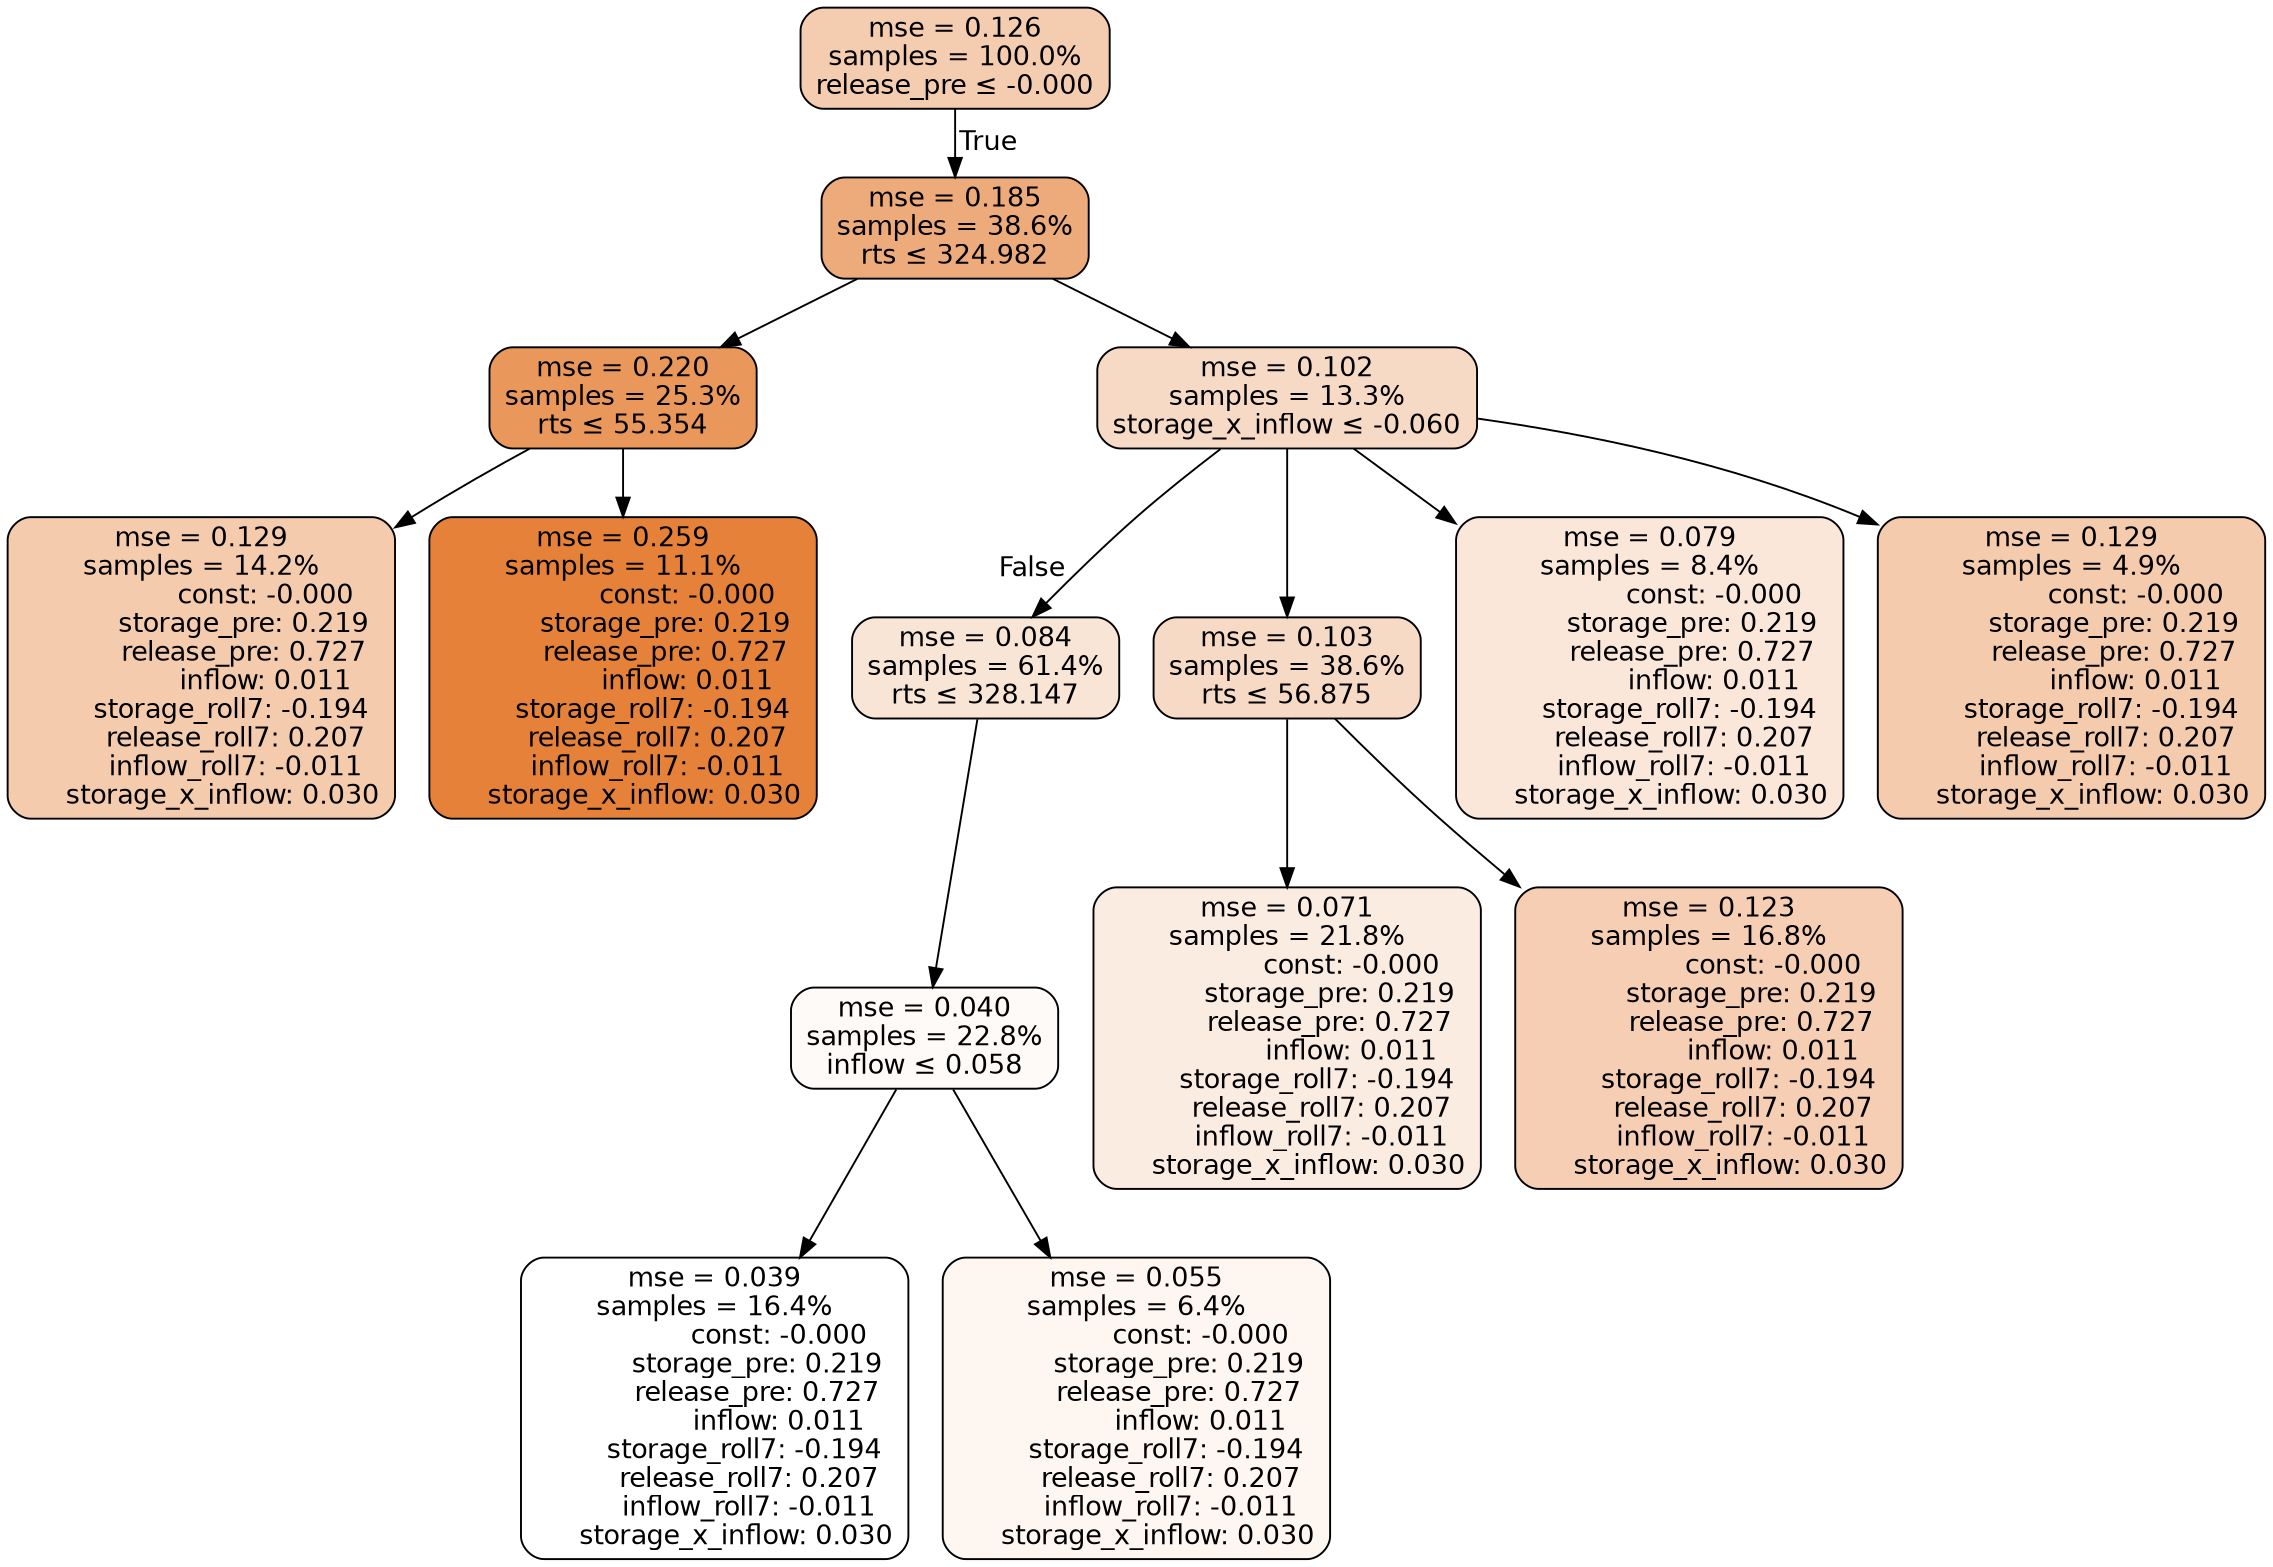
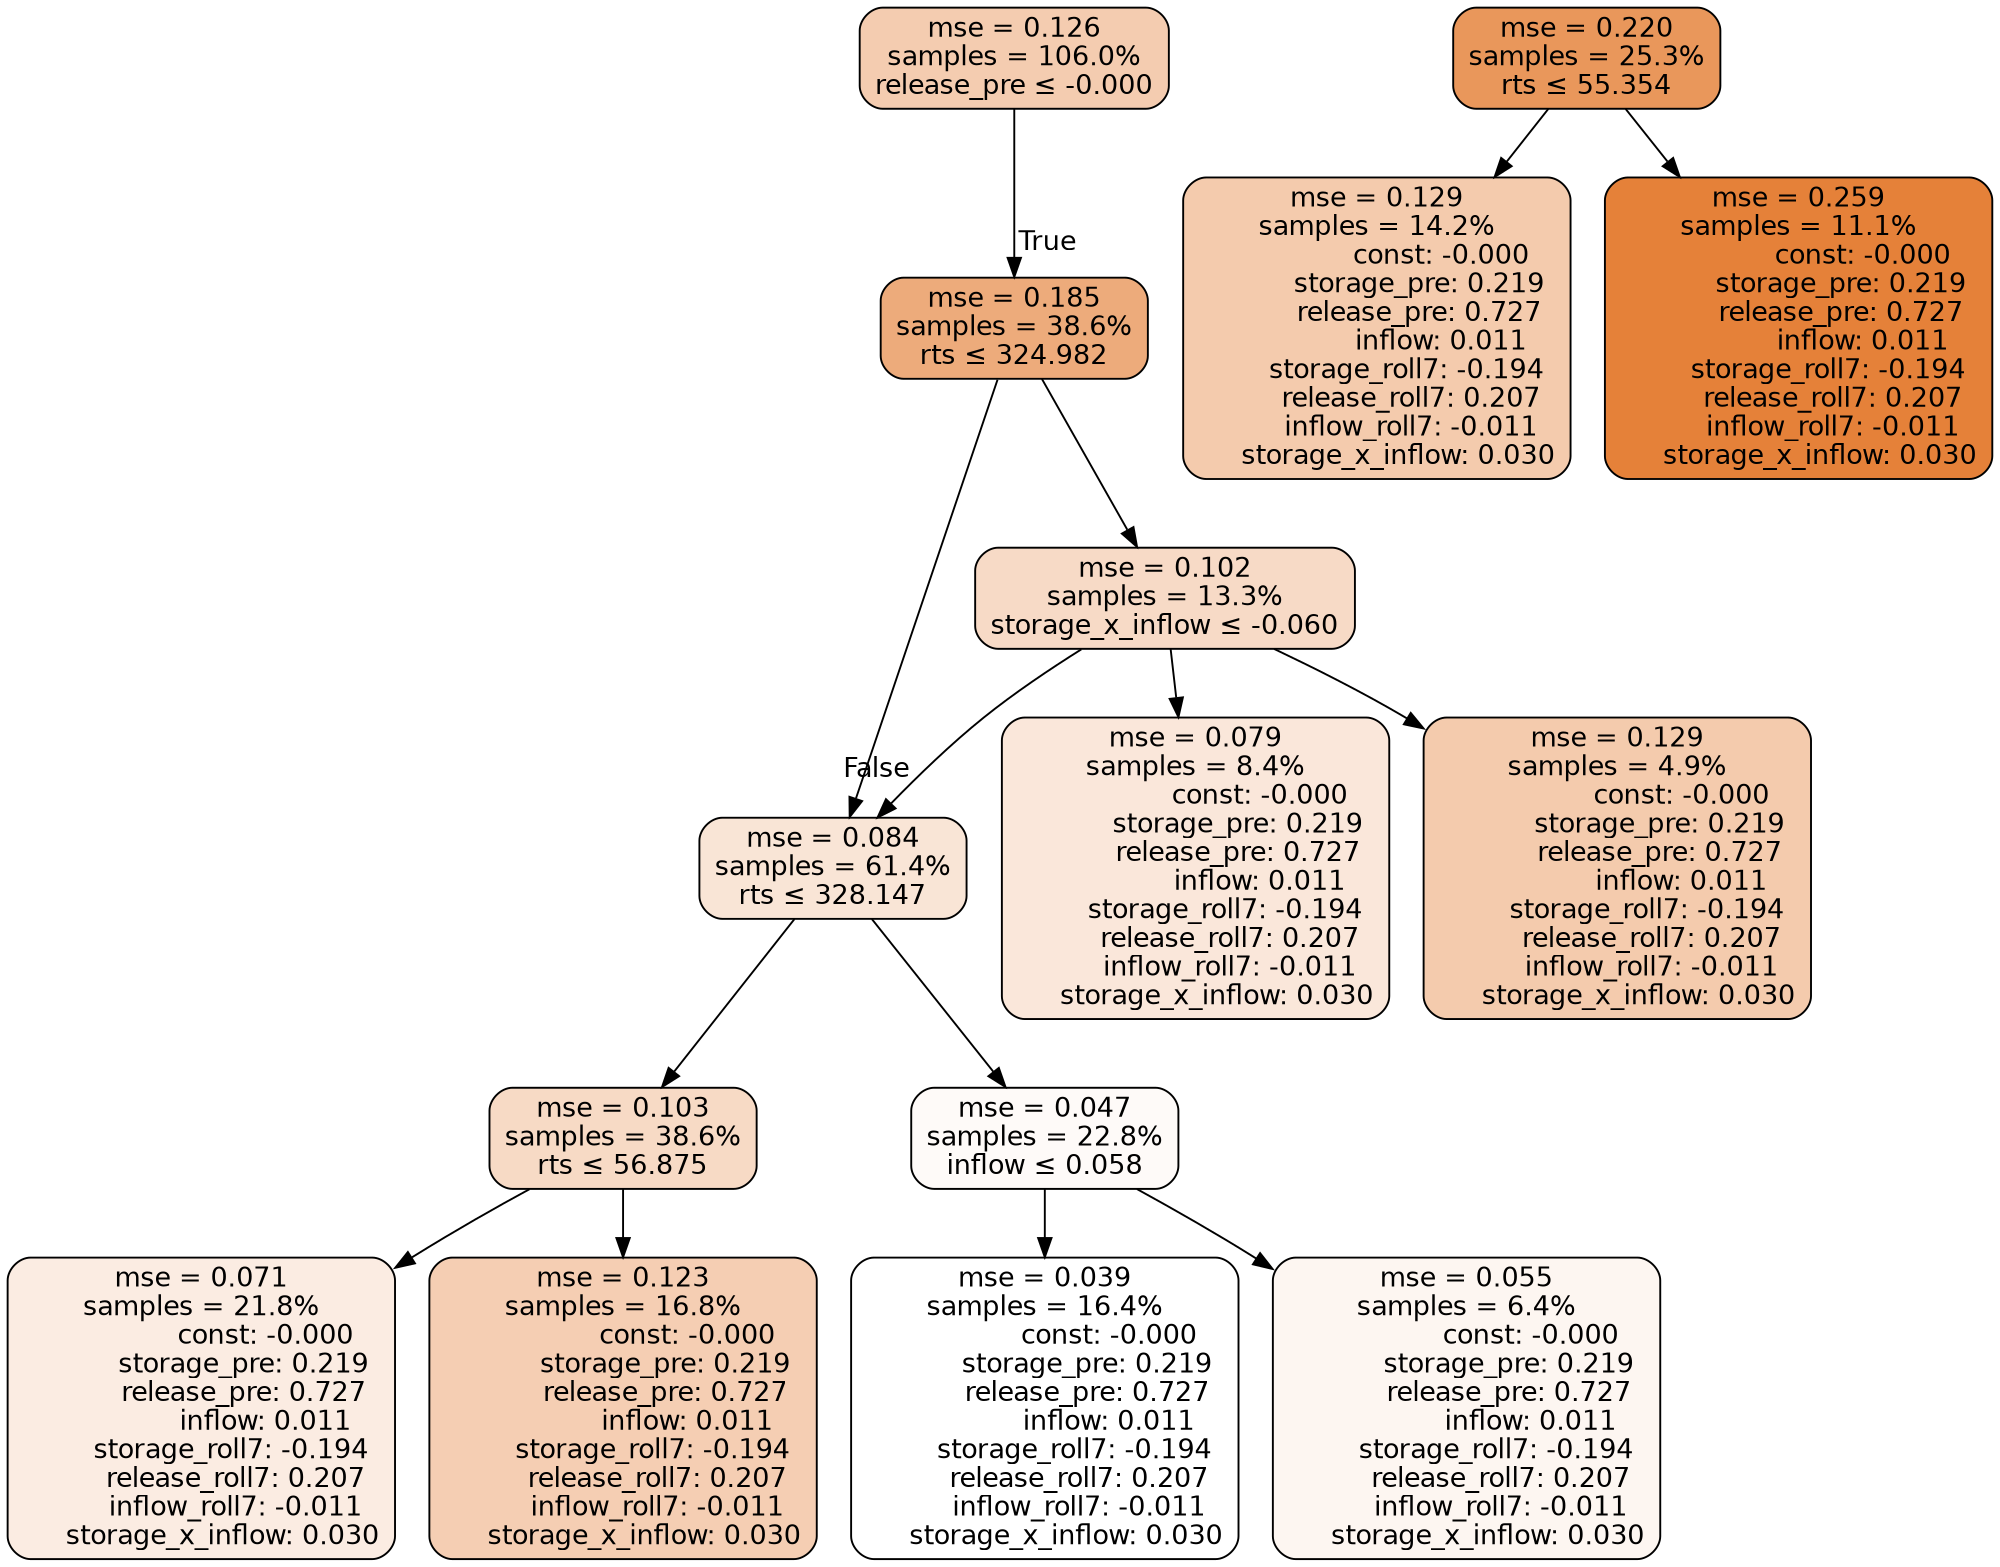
node "mse = 0.126 samples = 100.0% release_pre ≤ -0.000": label "mse = 0.126 samples = 100.0% release_pre ≤ -0.000" -> "mse = 0.126 samples = 106.0% release_pre ≤ -0.000"
edge "mse = 0.185 samples = 38.6% rts ≤ 324.982" -> "mse = 0.220 samples = 25.3% rts ≤ 55.354": now "mse = 0.185 samples = 38.6% rts ≤ 324.982" -> "mse = 0.084 samples = 61.4% rts ≤ 328.147"
edge "mse = 0.102 samples = 13.3% storage_x_inflow ≤ -0.060" -> "mse = 0.103 samples = 38.6% rts ≤ 56.875": now "mse = 0.084 samples = 61.4% rts ≤ 328.147" -> "mse = 0.103 samples = 38.6% rts ≤ 56.875"
node "mse = 0.040 samples = 22.8% inflow ≤ 0.058": label "mse = 0.040 samples = 22.8% inflow ≤ 0.058" -> "mse = 0.047 samples = 22.8% inflow ≤ 0.058"
